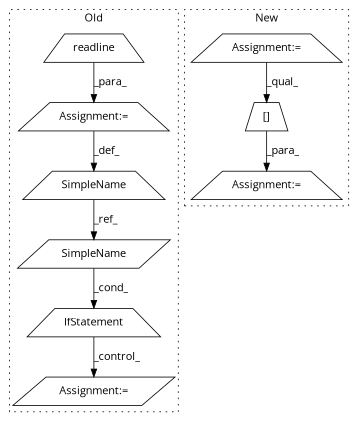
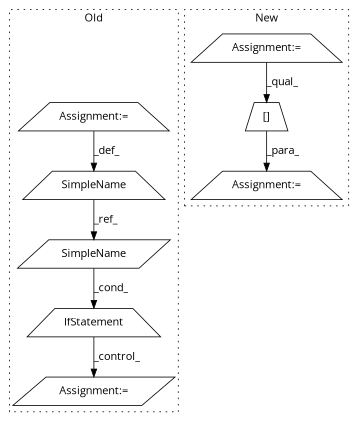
node "readline": removed
